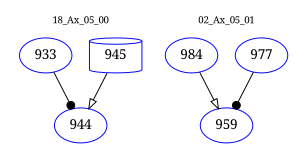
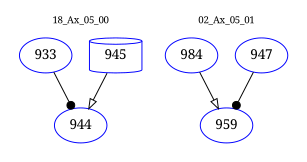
node "977": label "977" -> "947"
